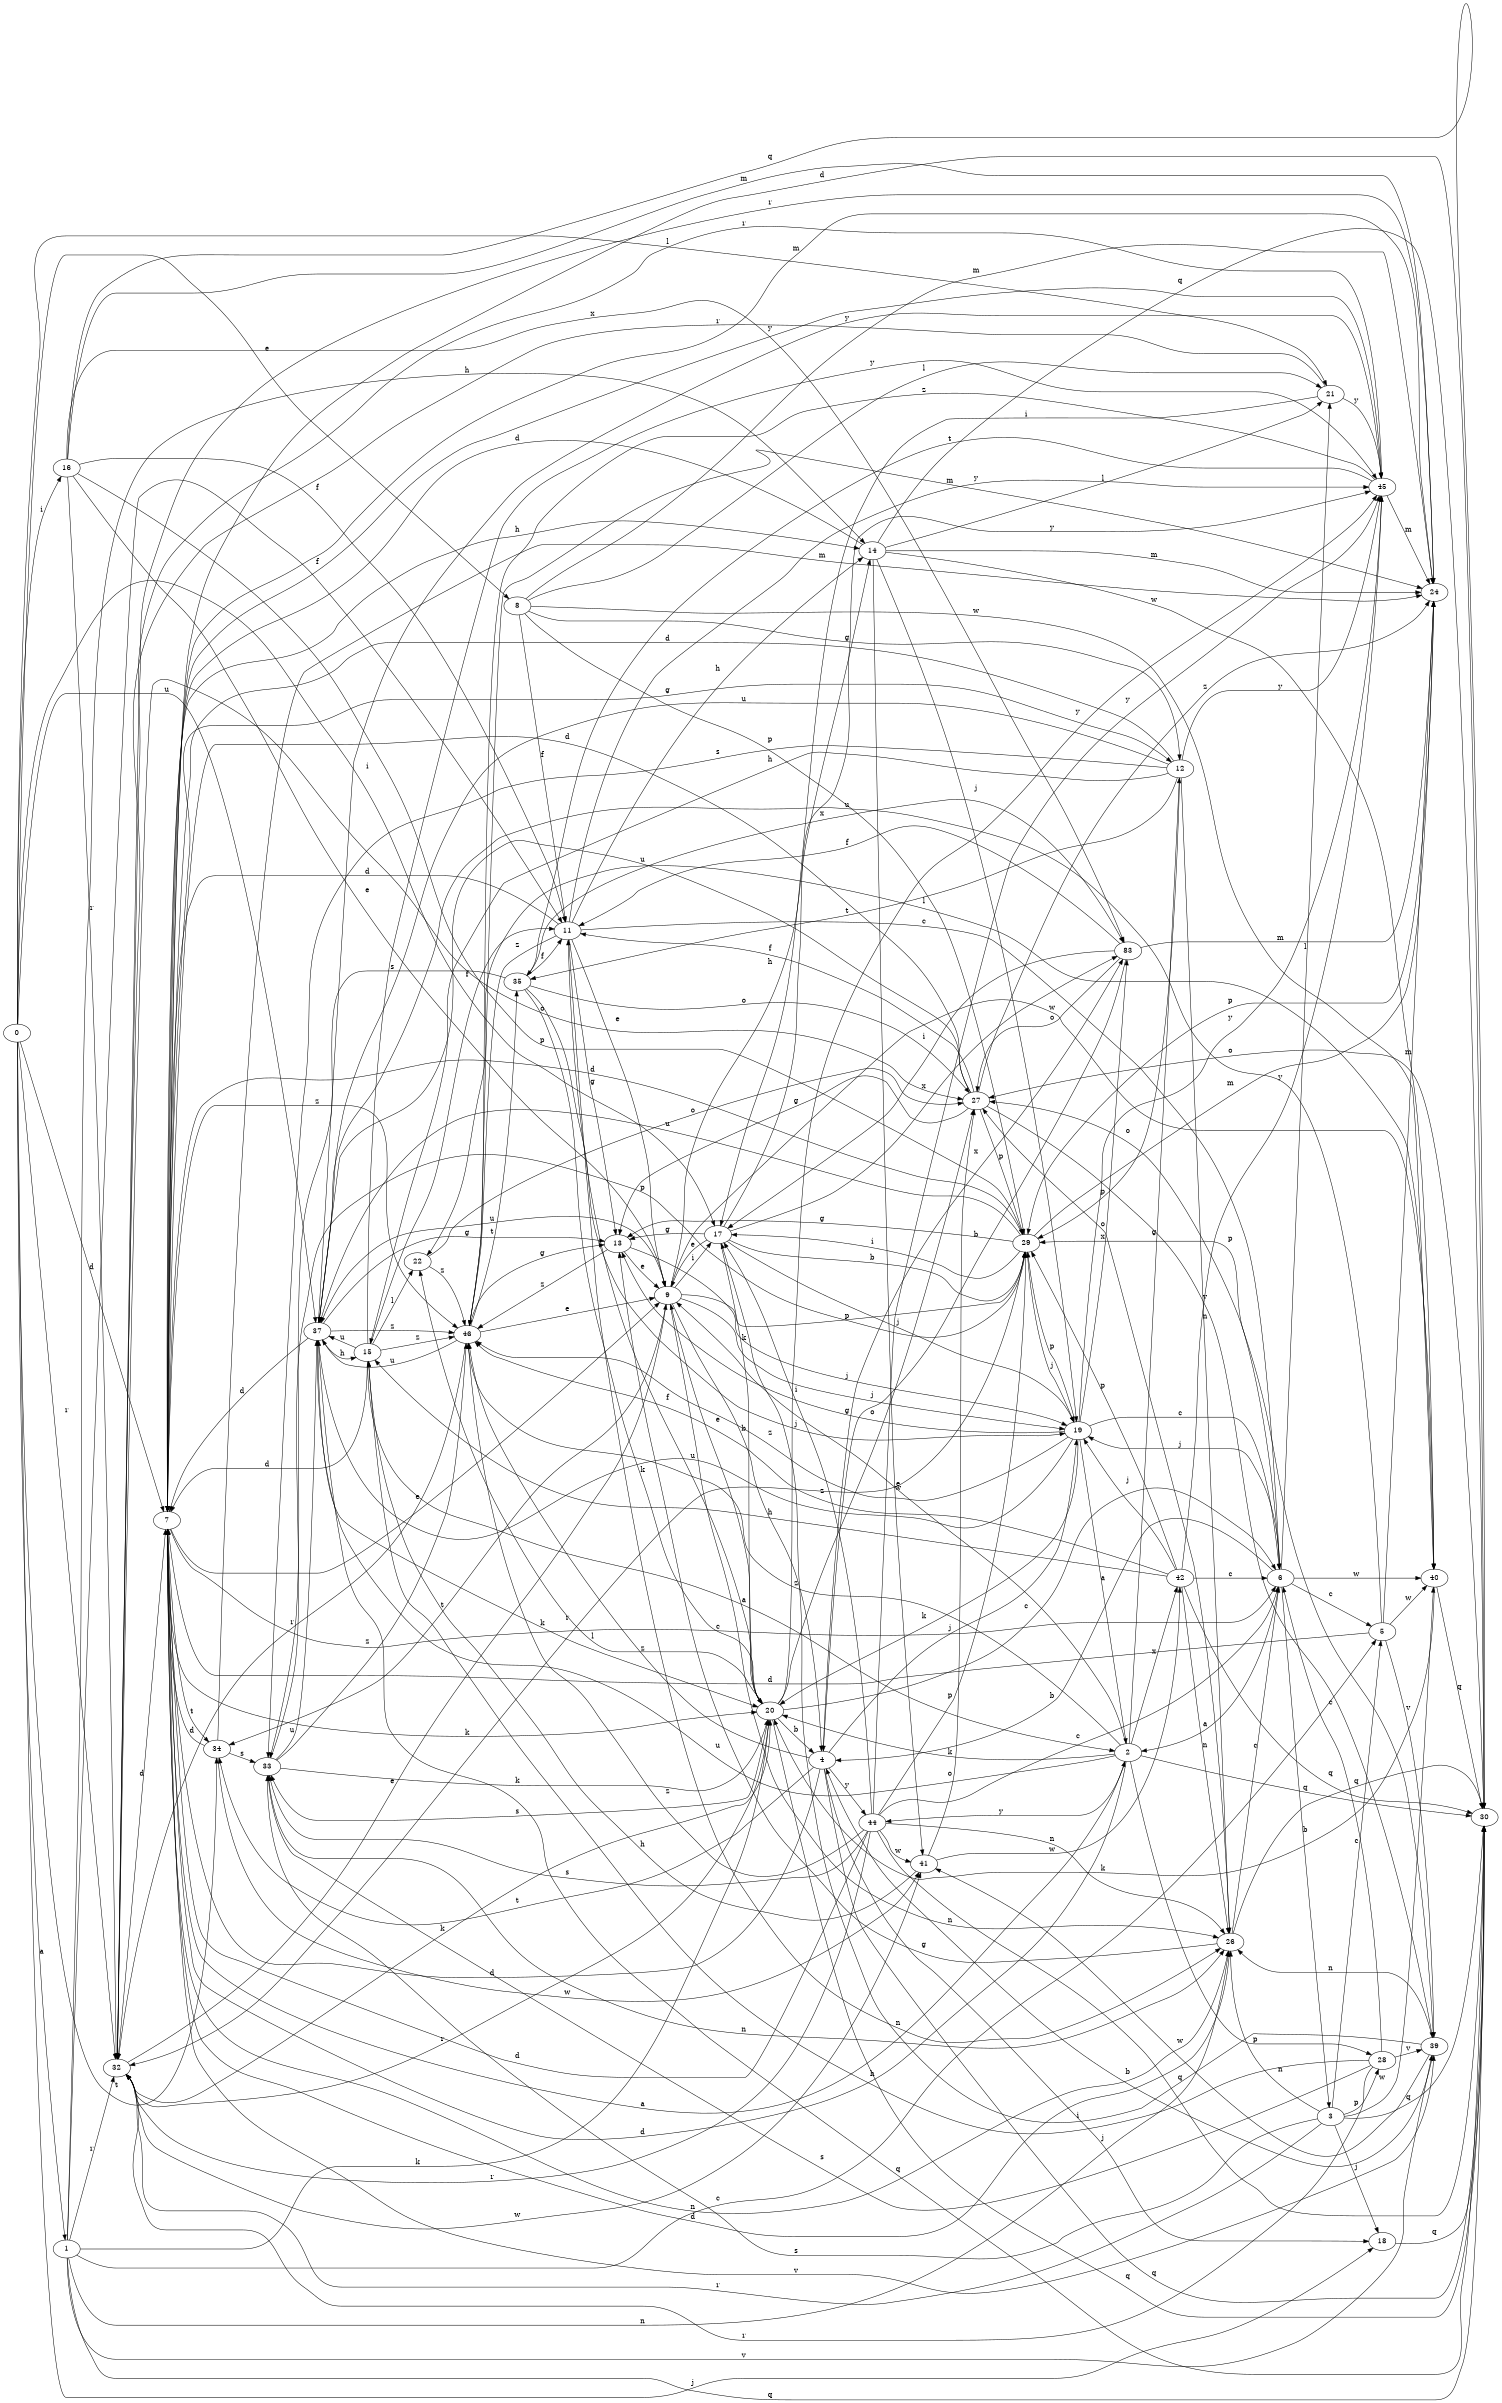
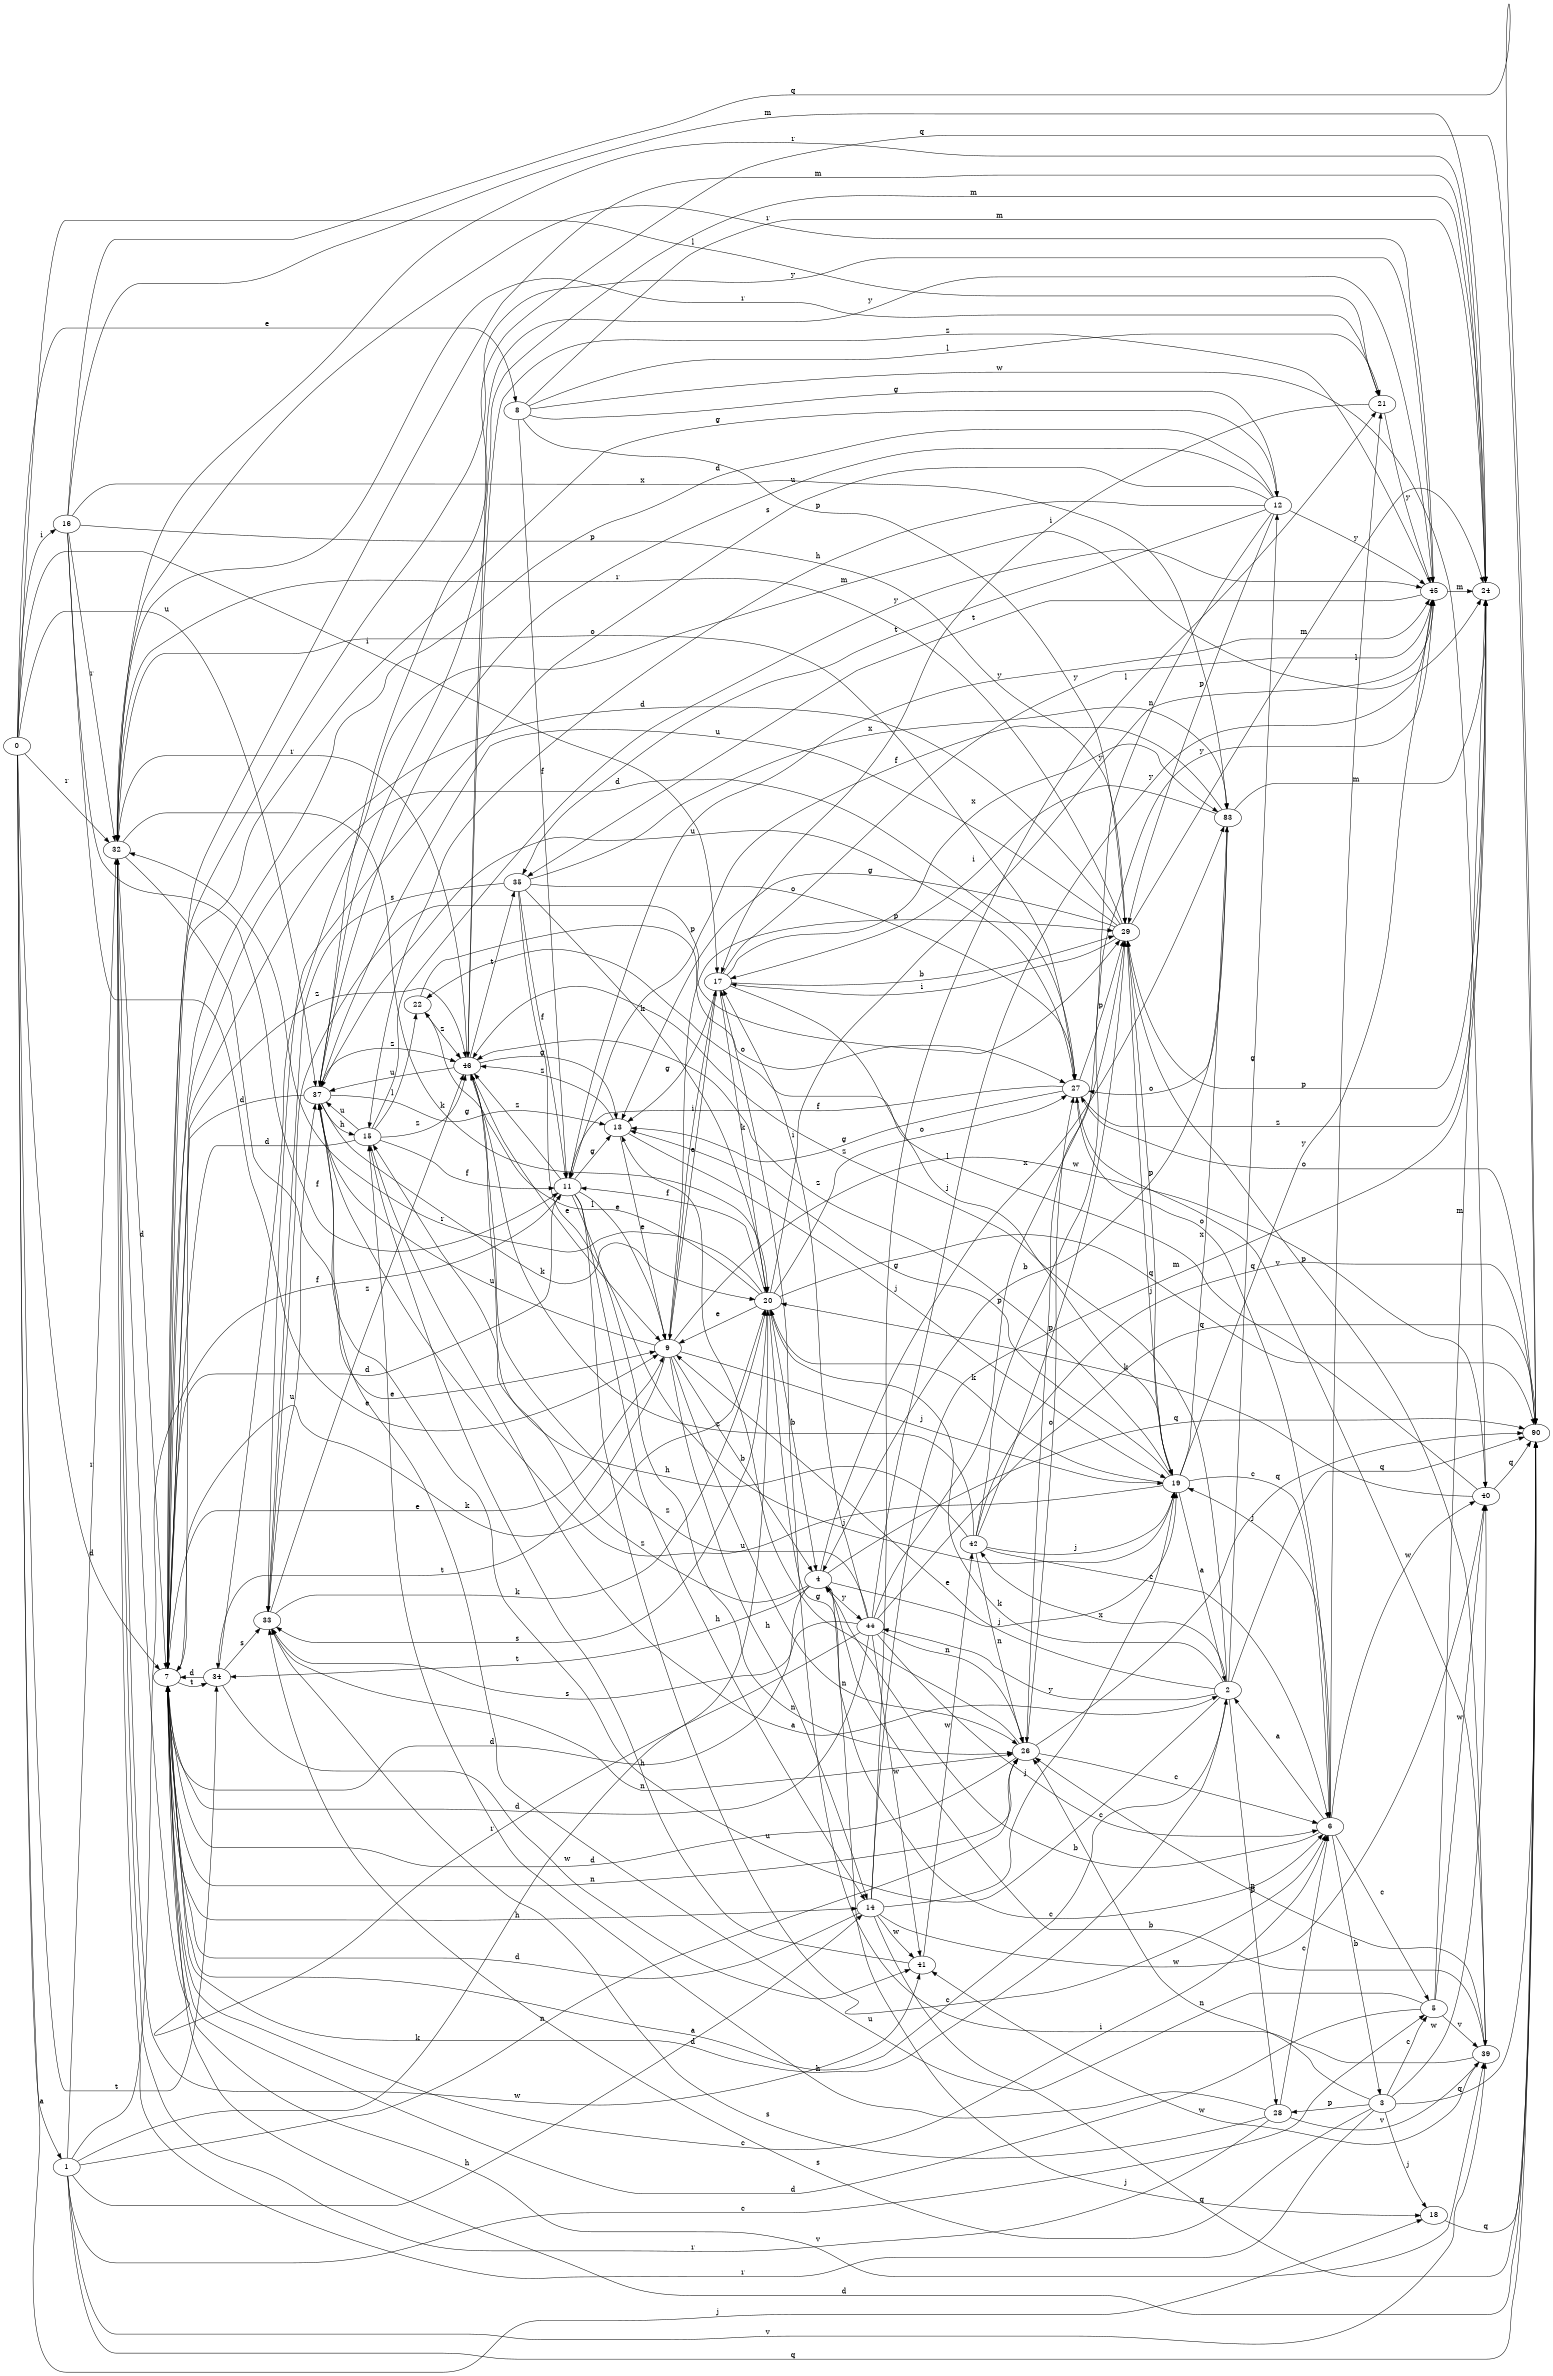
edge "41" -> "27": removed, label "o"
node "30": label "30" -> "90"
